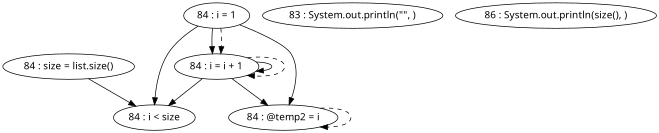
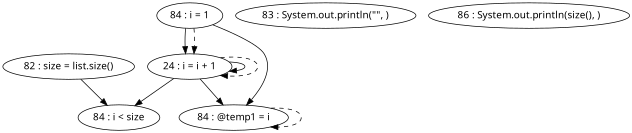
edge "84 : i = 1" -> "84 : i < size": removed
node "84 : size = list.size()": label "84 : size = list.size()" -> "82 : size = list.size()"
node "84 : i = i + 1": label "84 : i = i + 1" -> "24 : i = i + 1"
node "84 : @temp2 = i": label "84 : @temp2 = i" -> "84 : @temp1 = i"
